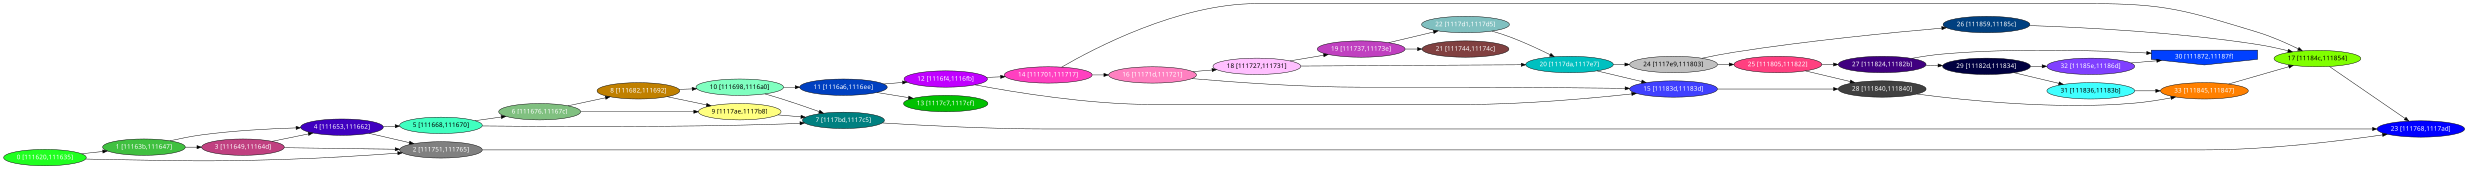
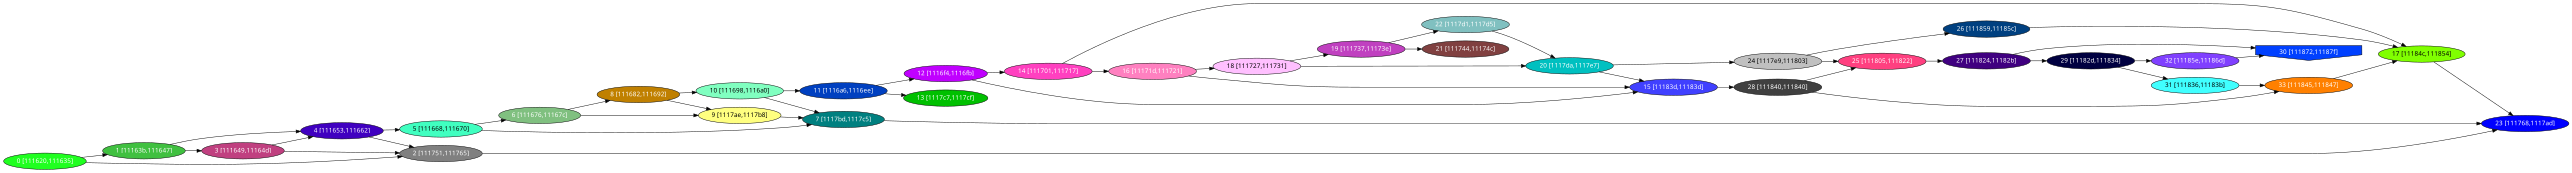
edge "25 [111805,111822]" -> "28 [111840,111840]": reversed
